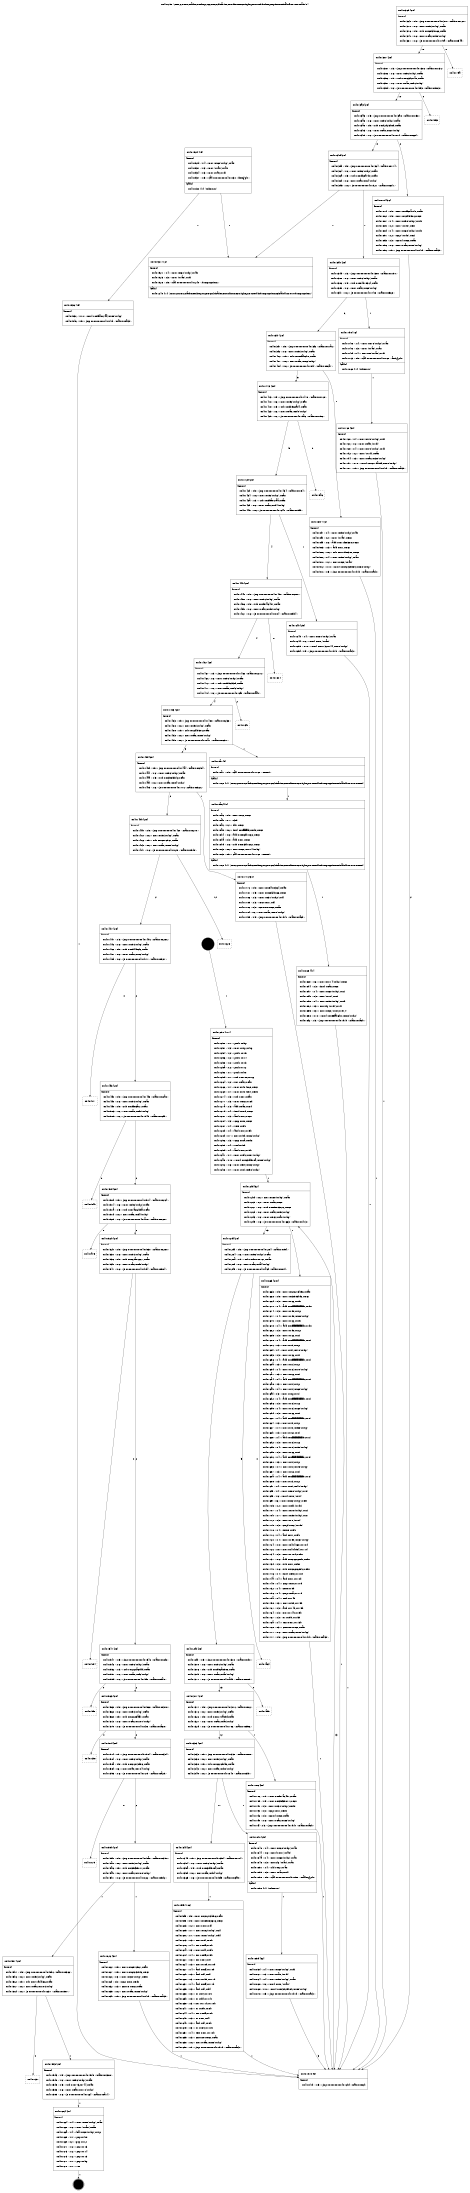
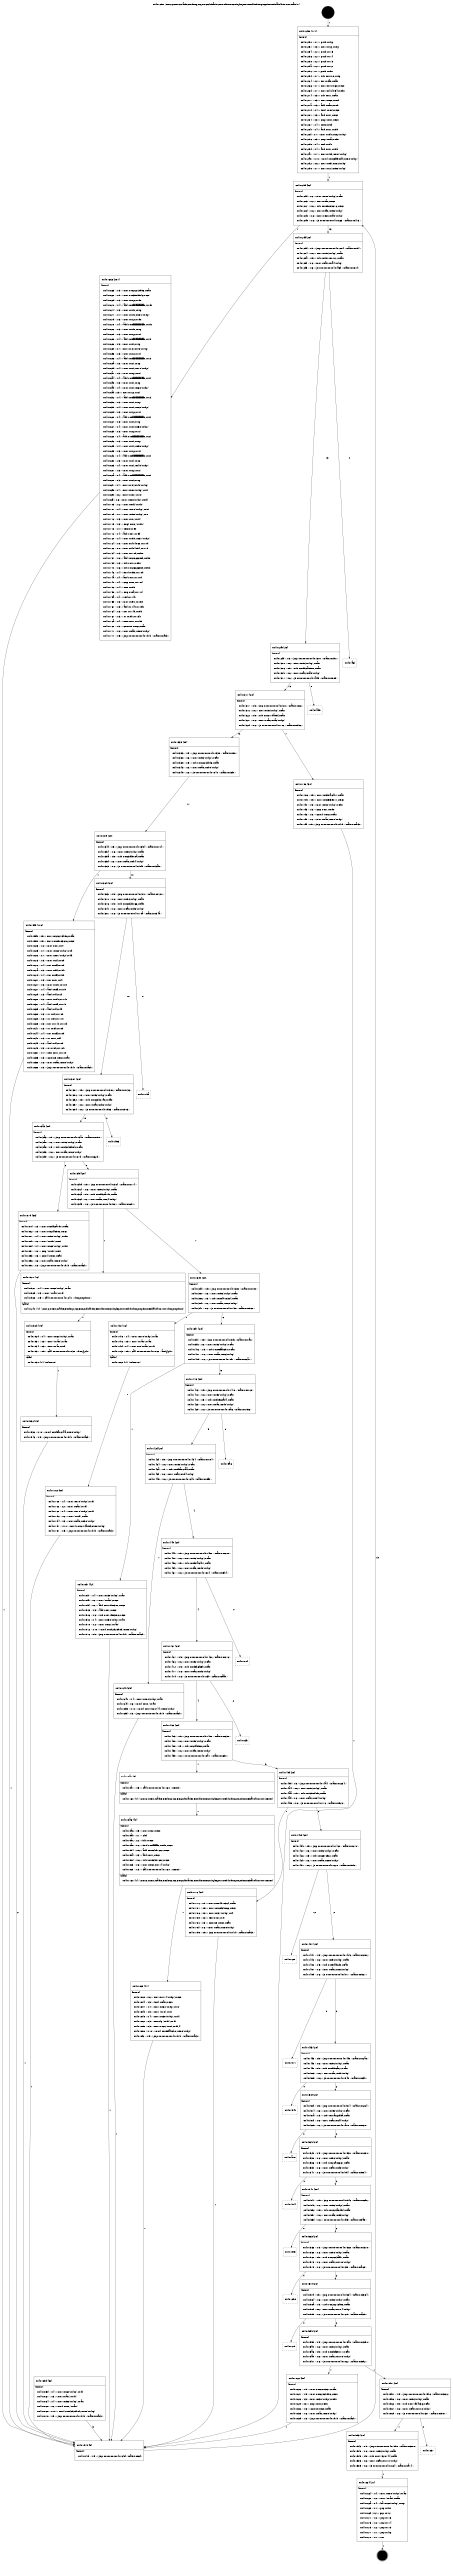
edge "0x40192d [15]" -> "0x401921 [12]": reversed
edge "0x40134f [28]" -> "0x40136b [28]": added, label "10"
edge "0x4012df [28]" -> "0x4012fb [28]": label " 5" -> " 13"
node "0x401840 [29]": removed
